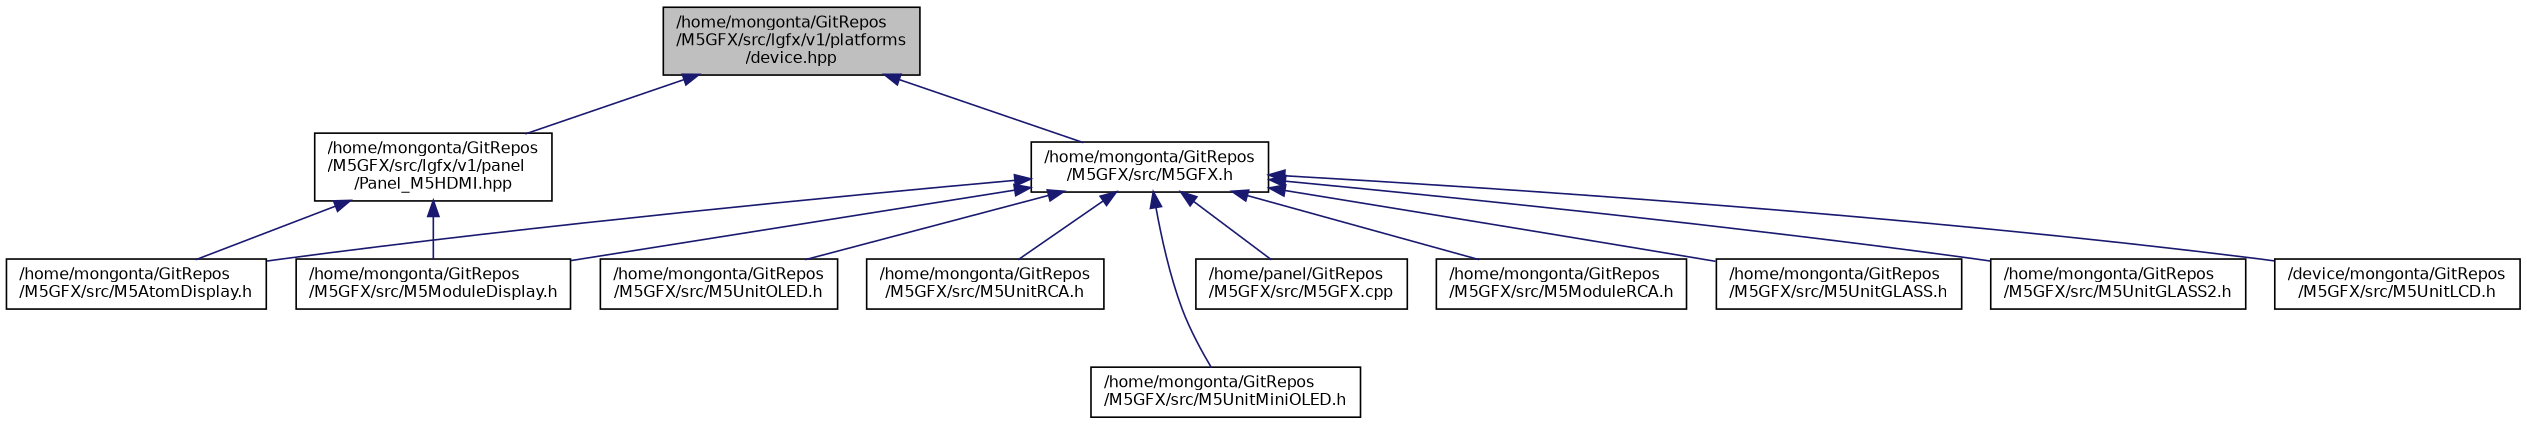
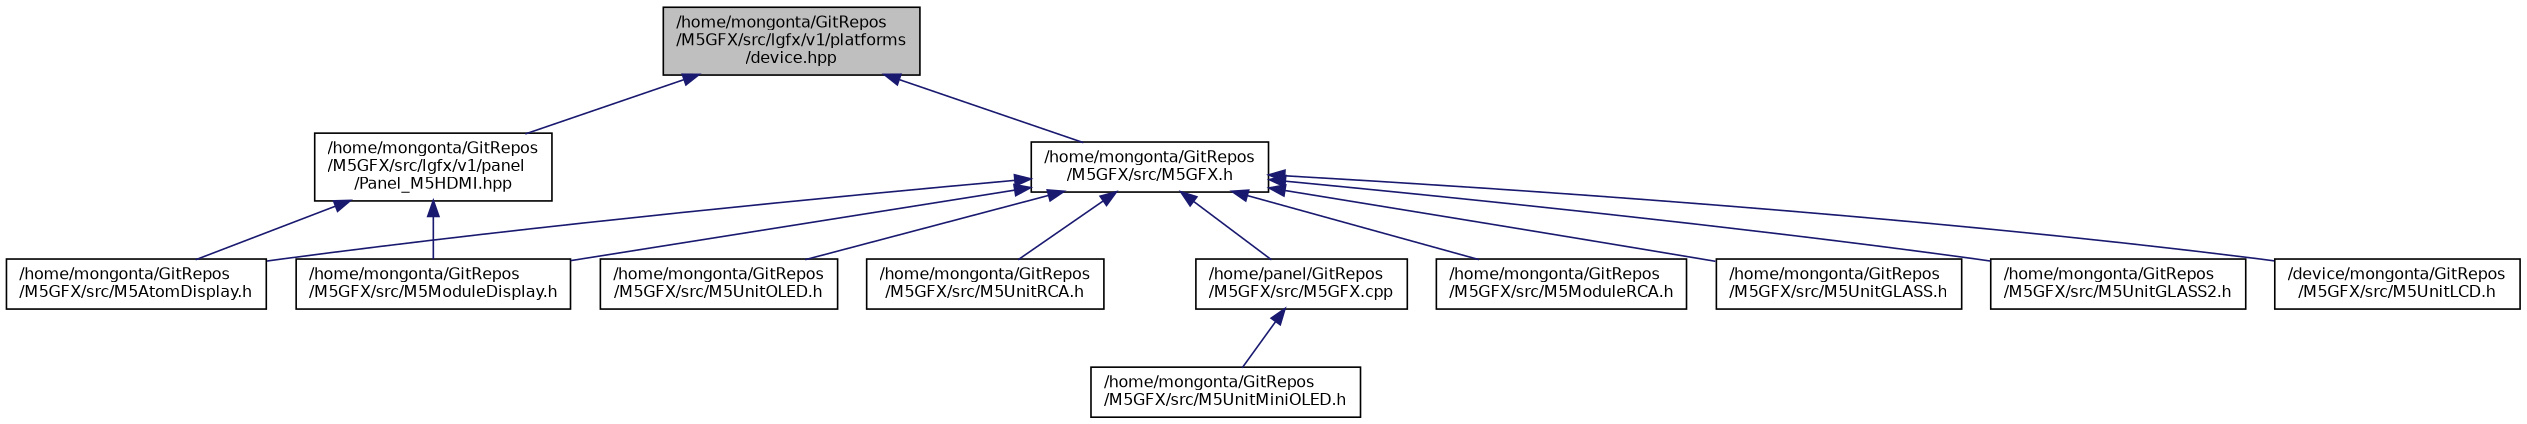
edge "/home/mongonta/GitRepos /M5GFX/src/M5UnitMiniOLED.h" -> "/home/mongonta/GitRepos /M5GFX/src/M5GFX.h": now "/home/mongonta/GitRepos /M5GFX/src/M5UnitMiniOLED.h" -> "/home/panel/GitRepos /M5GFX/src/M5GFX.cpp"
